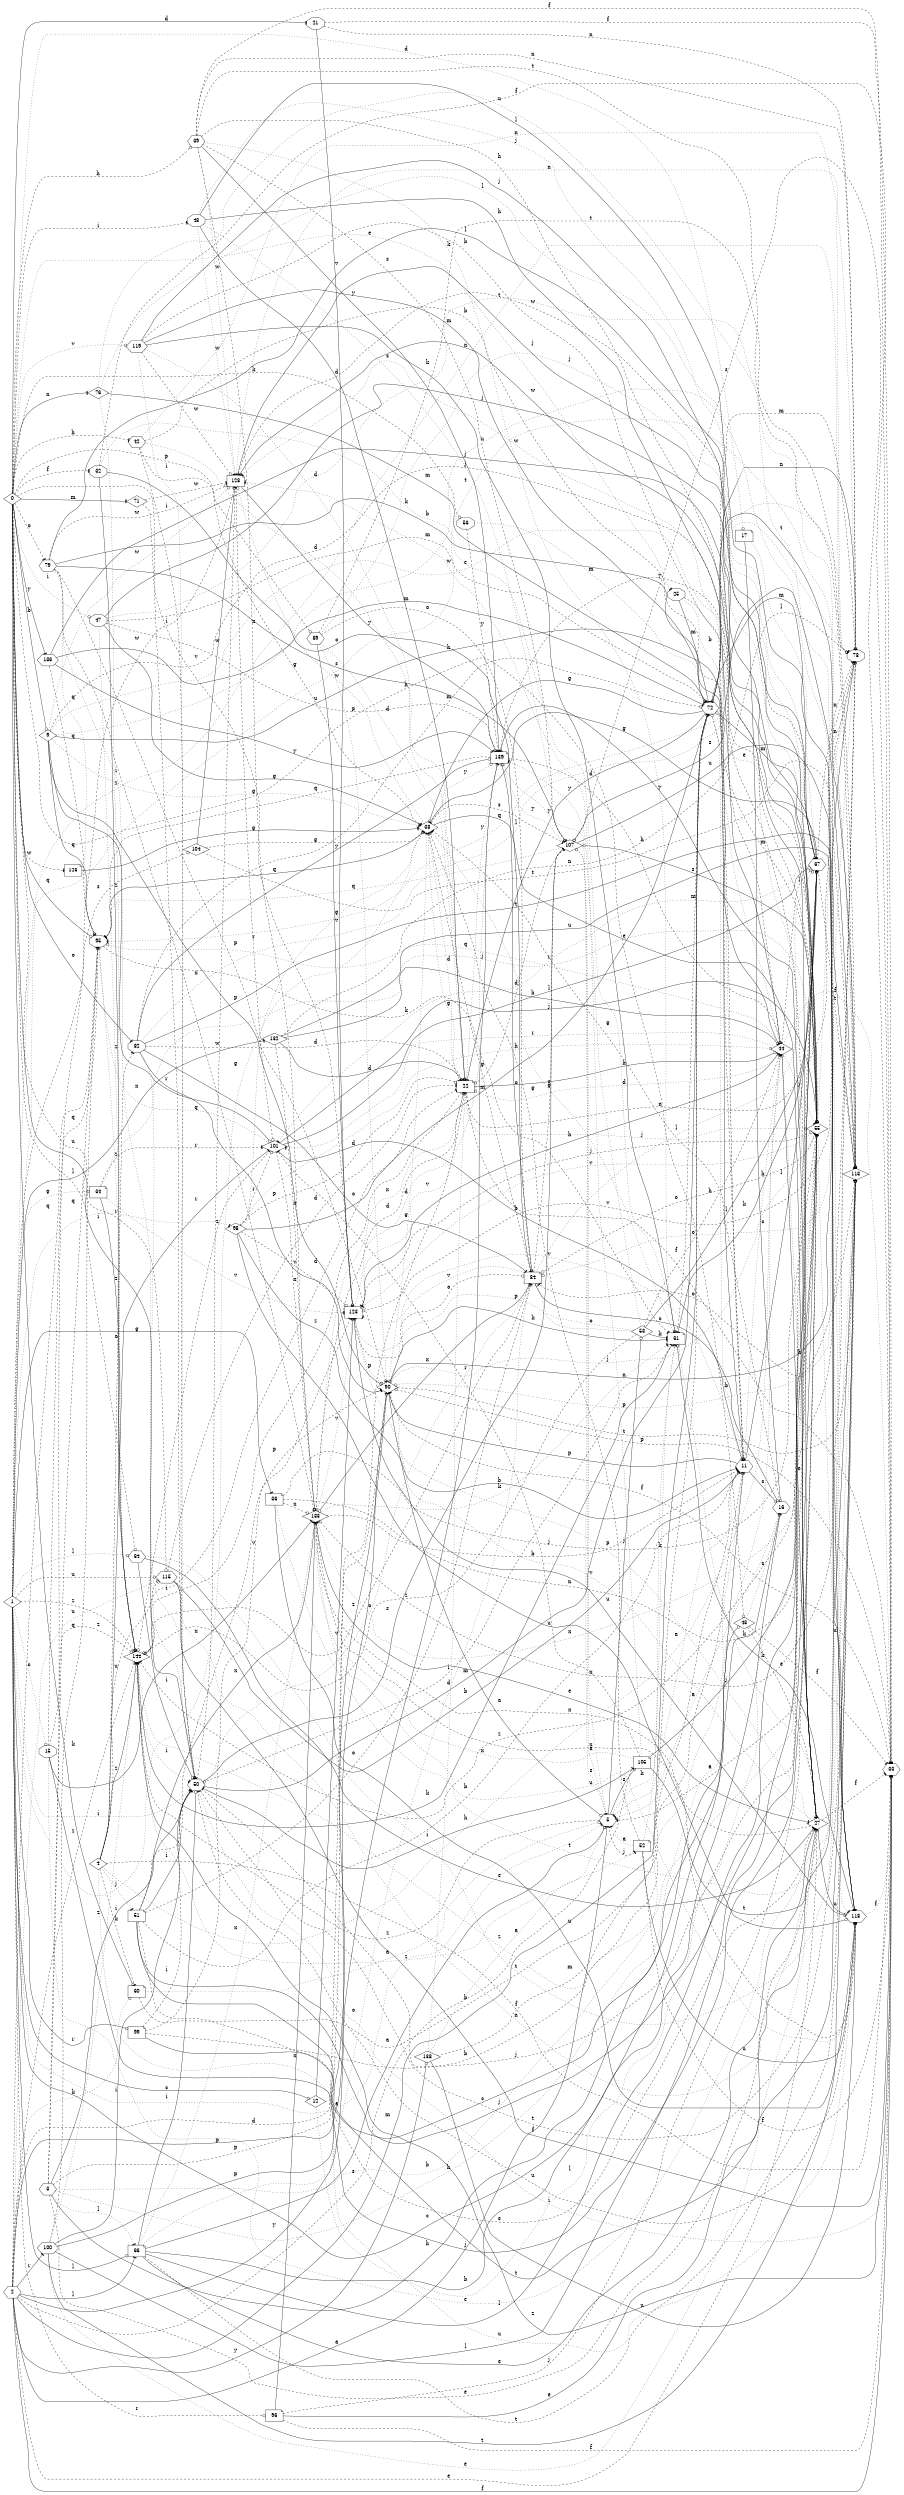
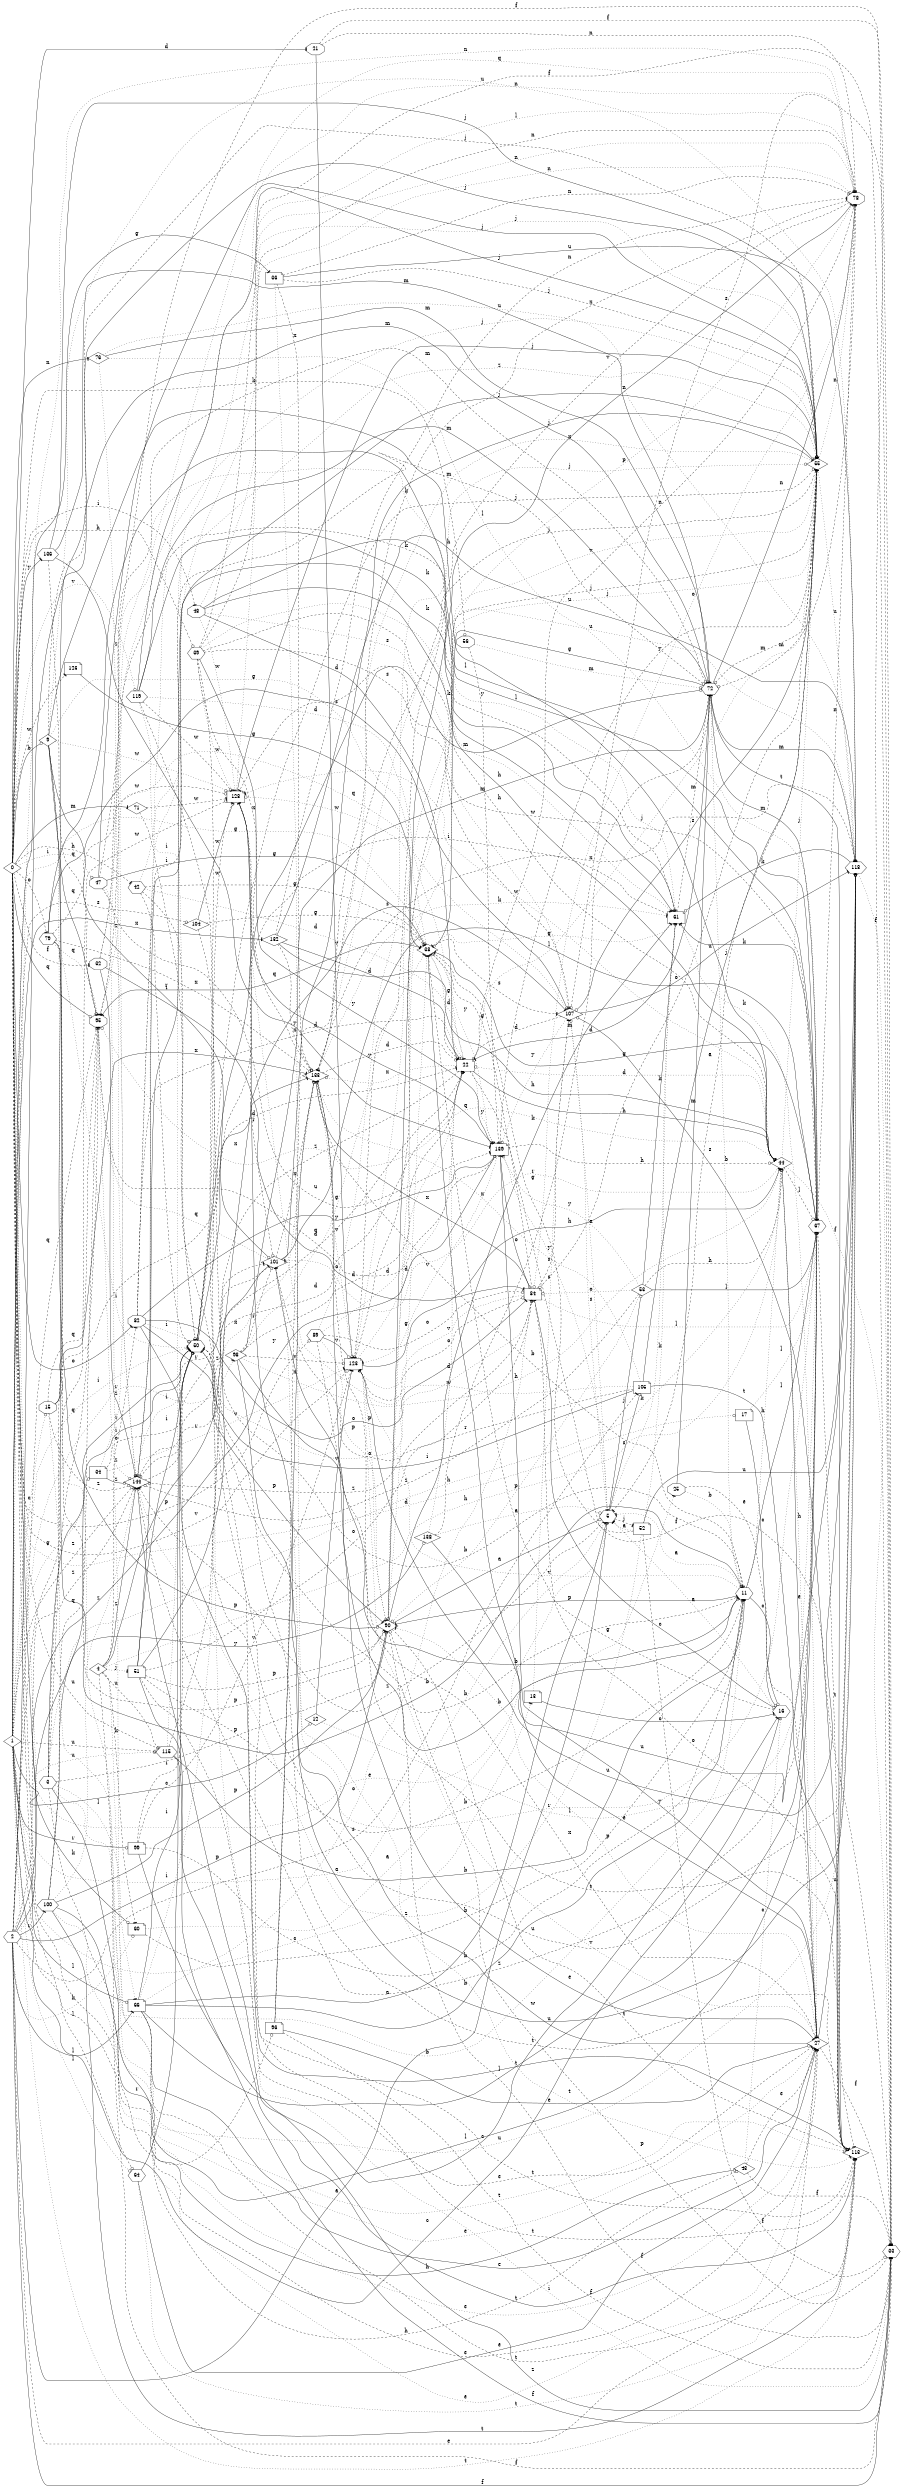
edge "0" -> "50": removed, label "i"
node "13": added
